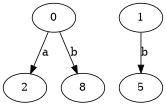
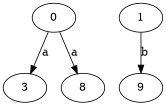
edge "0" -> "8": label "b" -> "a"
node "2": label "2" -> "3"
node "5": label "5" -> "9"
